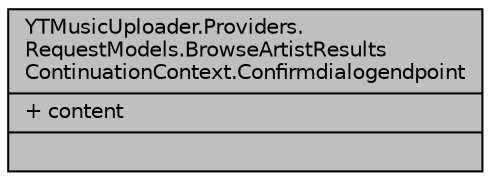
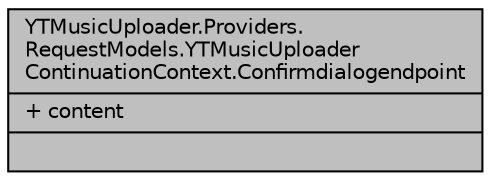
node "YTMusicUploader.Providers.": text "RequestModels.BrowseArtistResults" -> "RequestModels.YTMusicUploader"
